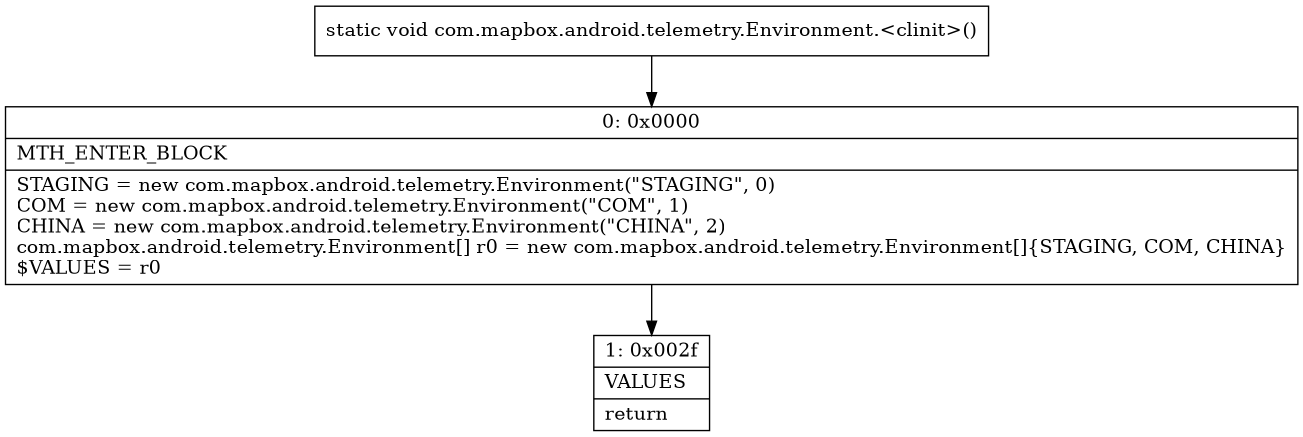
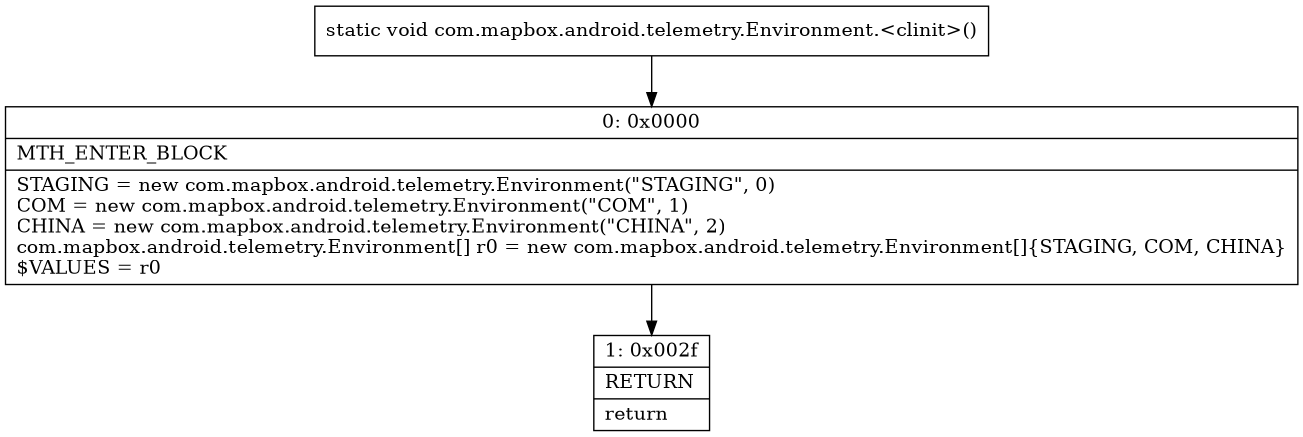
node "1: 0x002f": text "VALUES" -> "RETURN"
